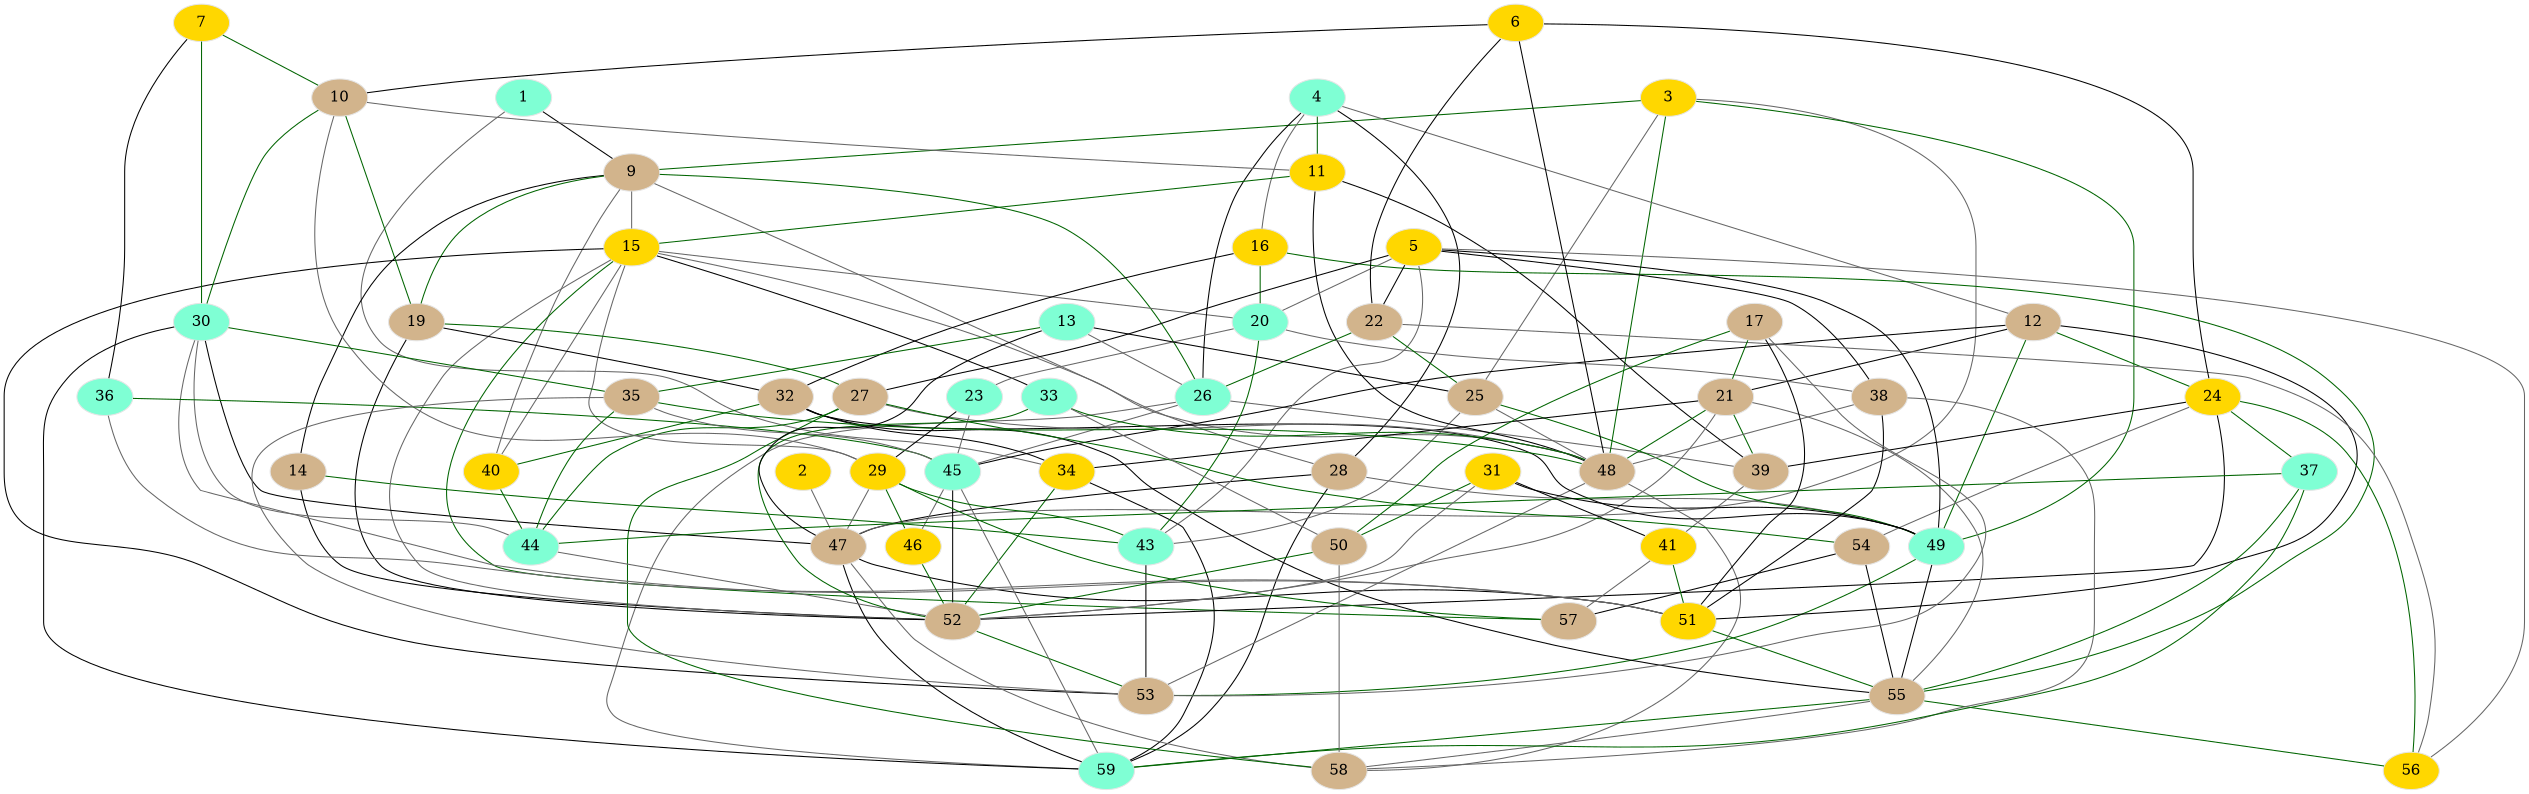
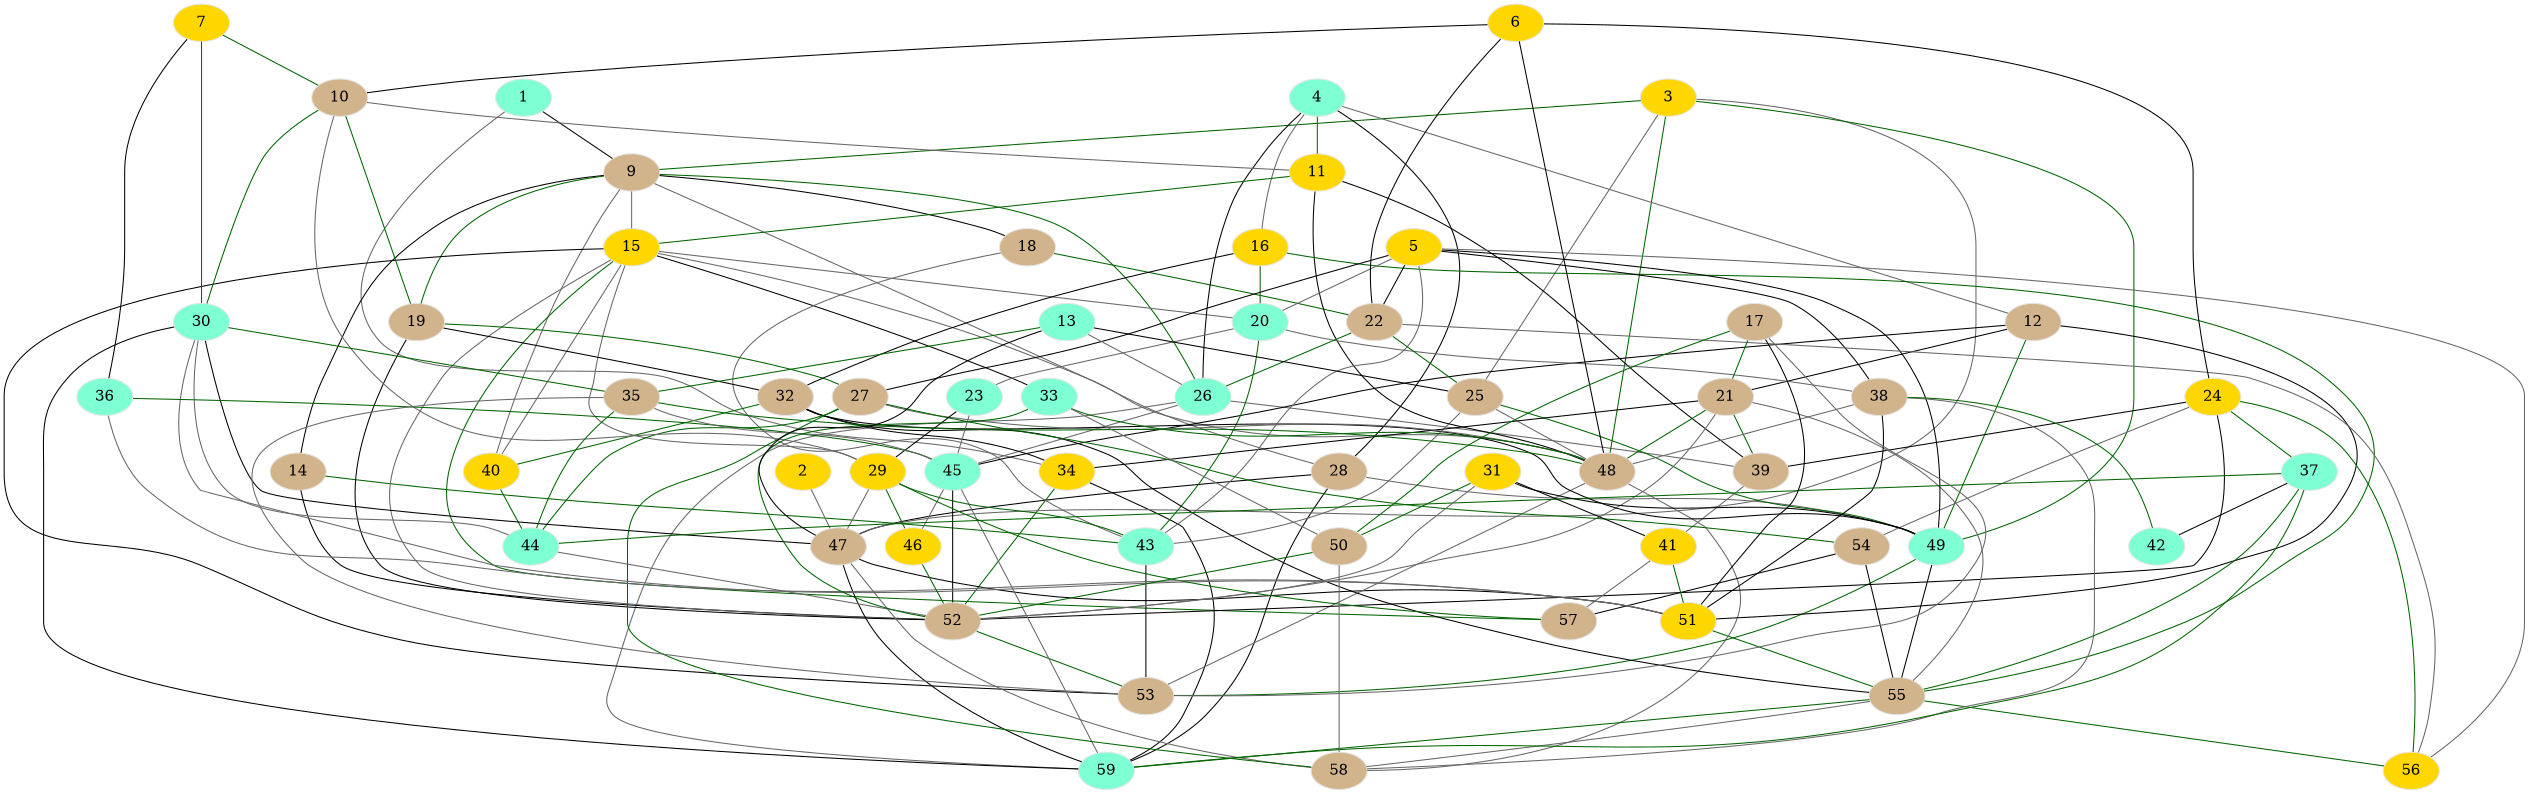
node "18": added
edge "12" -- "24": removed
node "42": added
